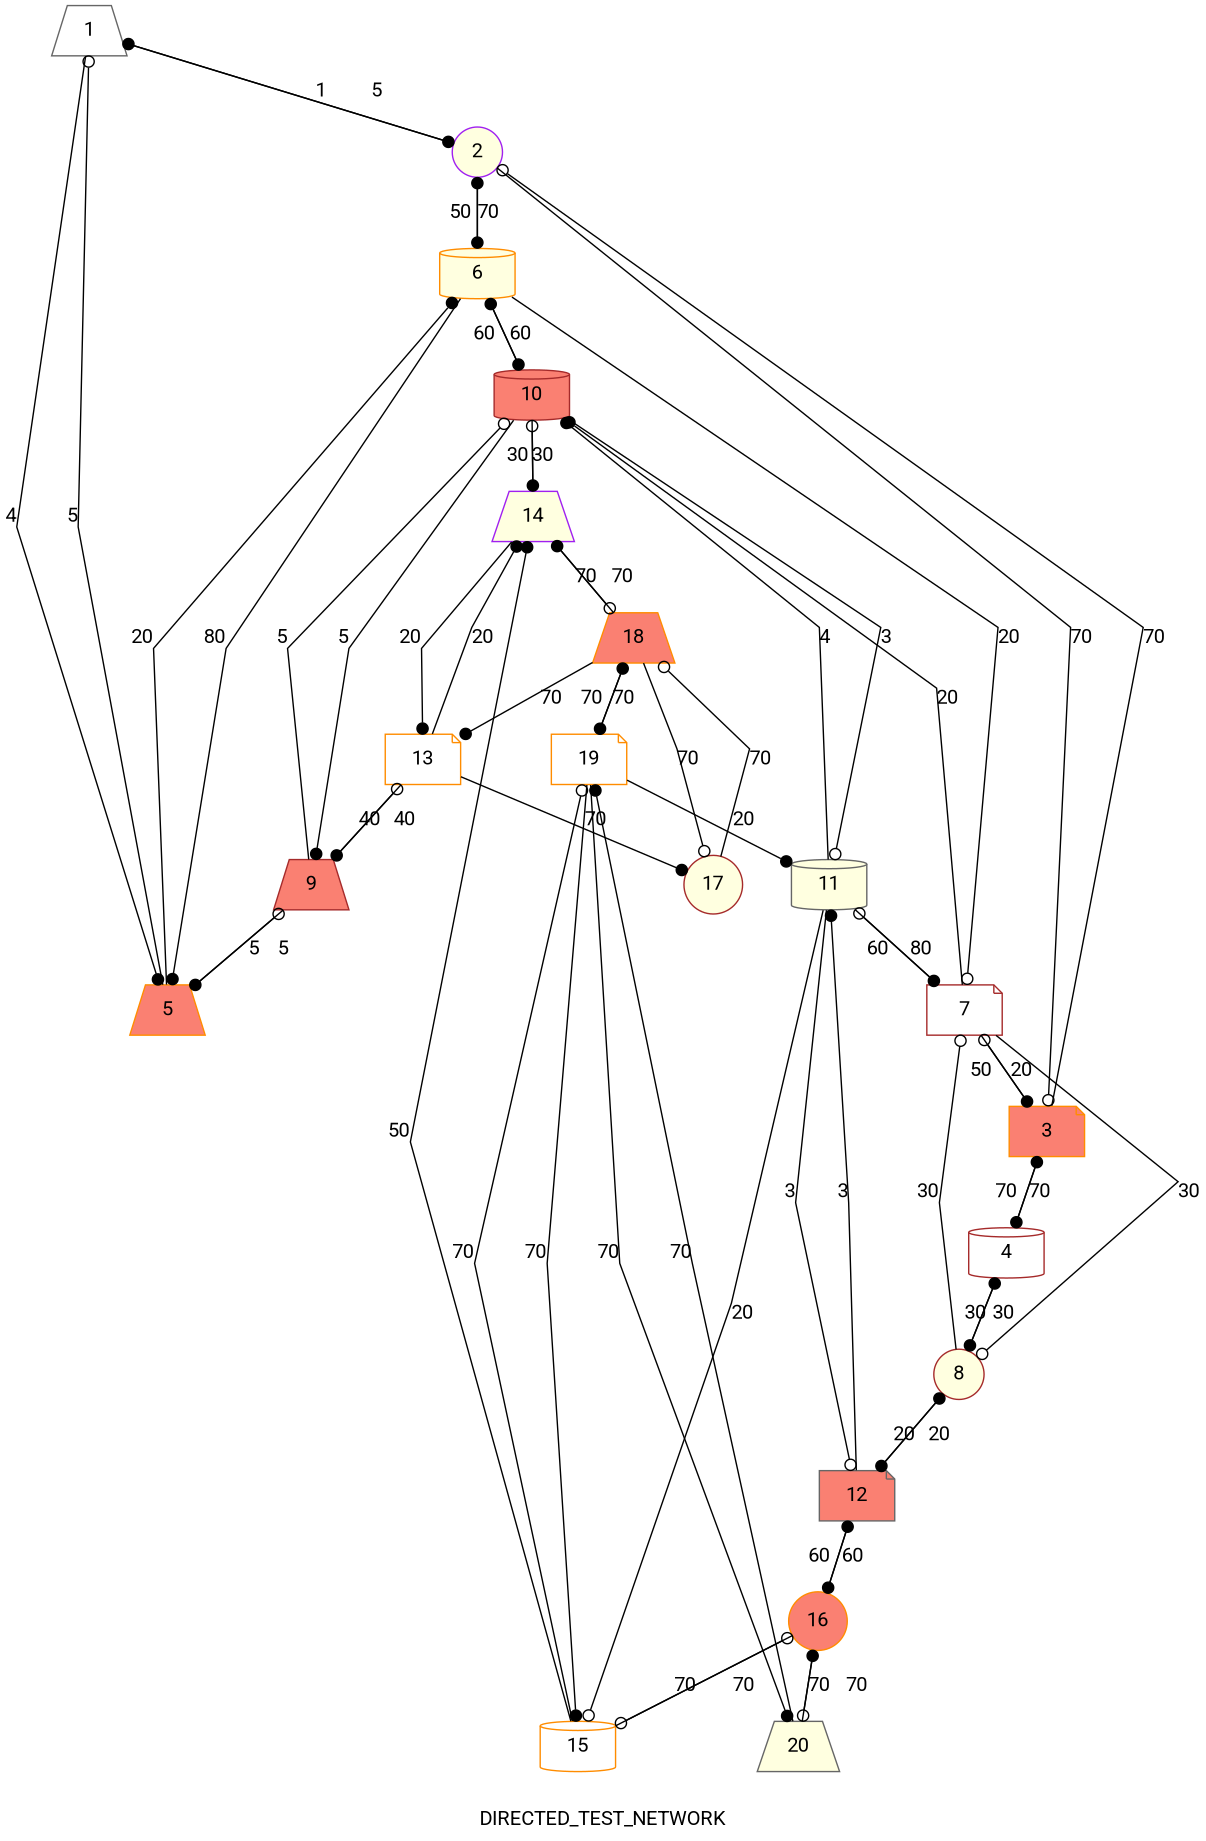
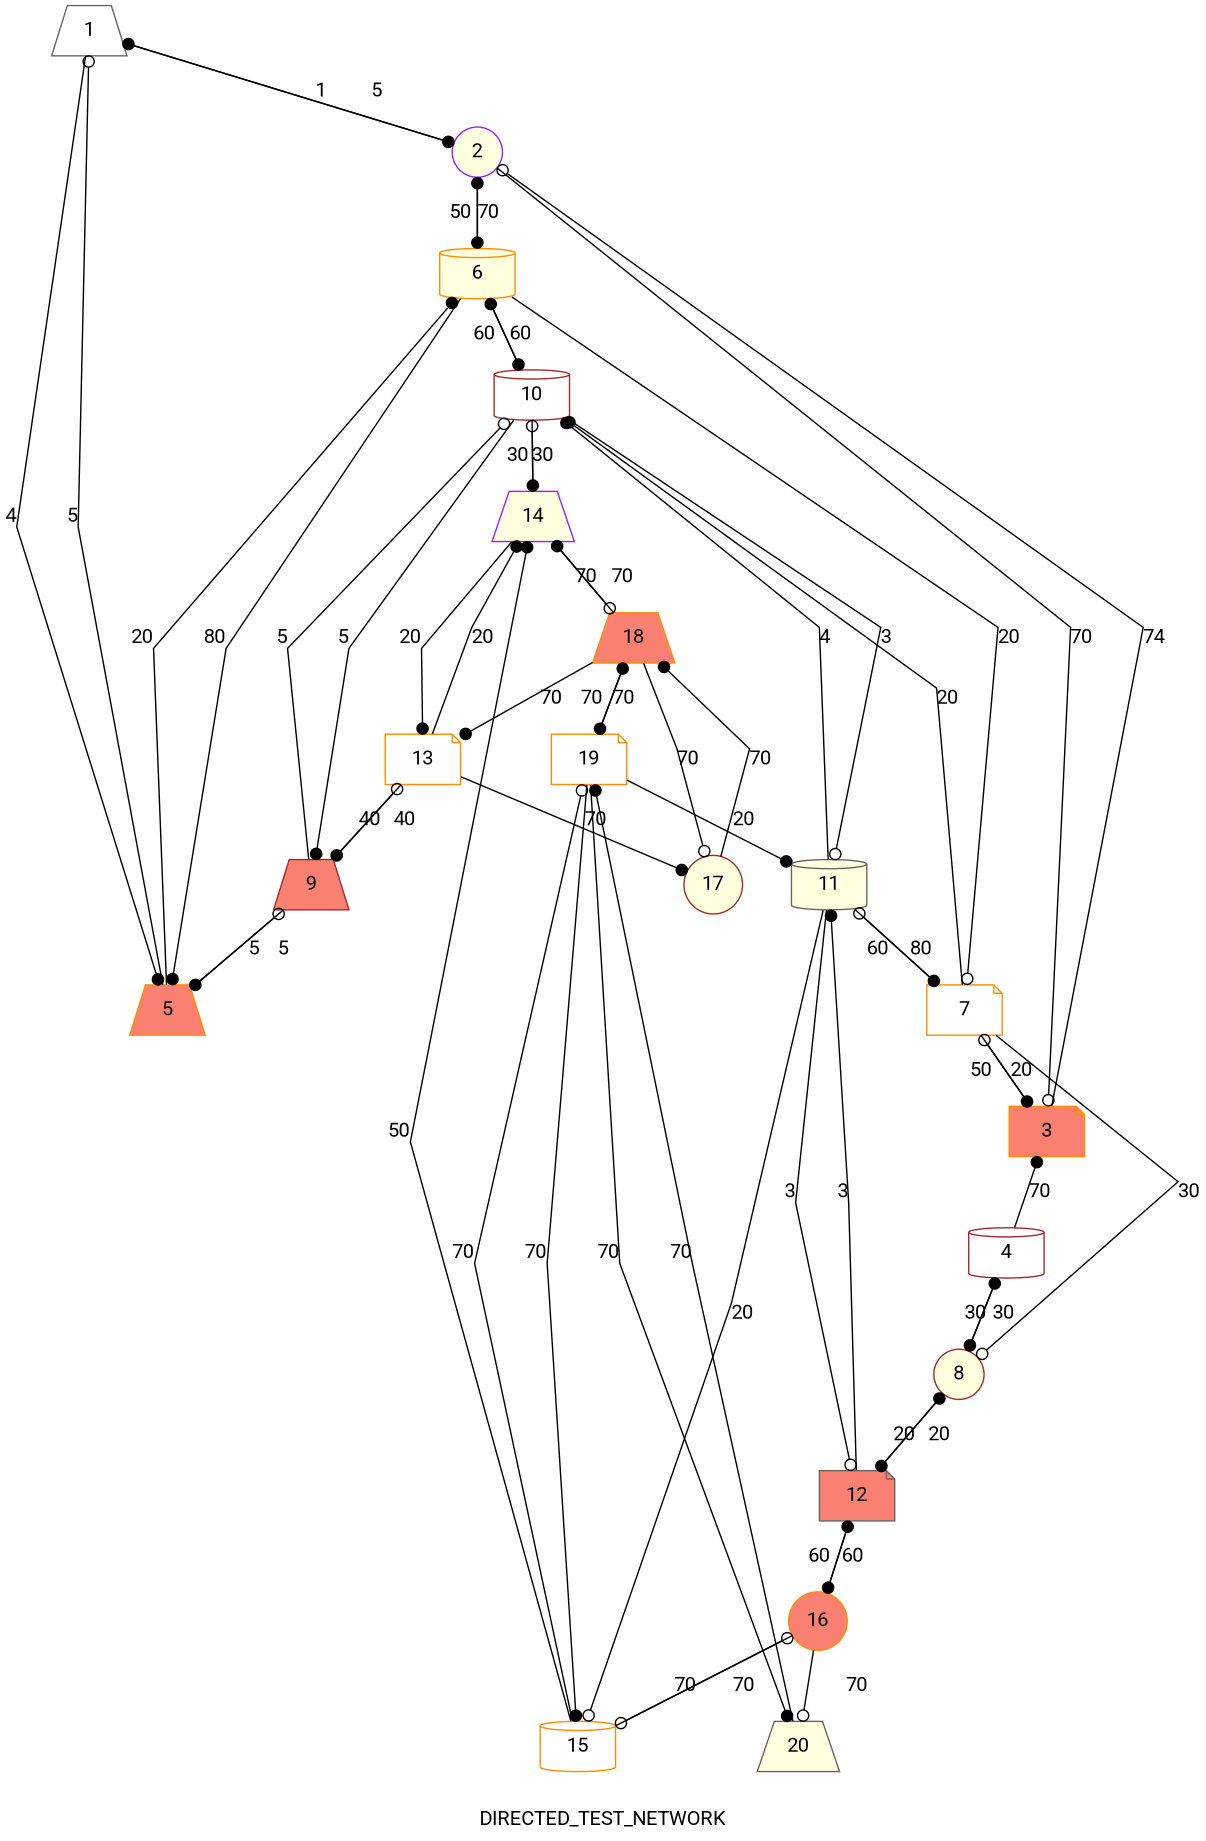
node "10": fillcolor salmon -> white
edge "3" -> "2": label "70" -> "74"
edge "17" -> "18": arrowhead odot -> dot
node "7": color brown -> darkorange
edge "3" -> "4": removed, label "70"
edge "8" -> "7": removed, label "30"
edge "20" -> "16": removed, label "70"
